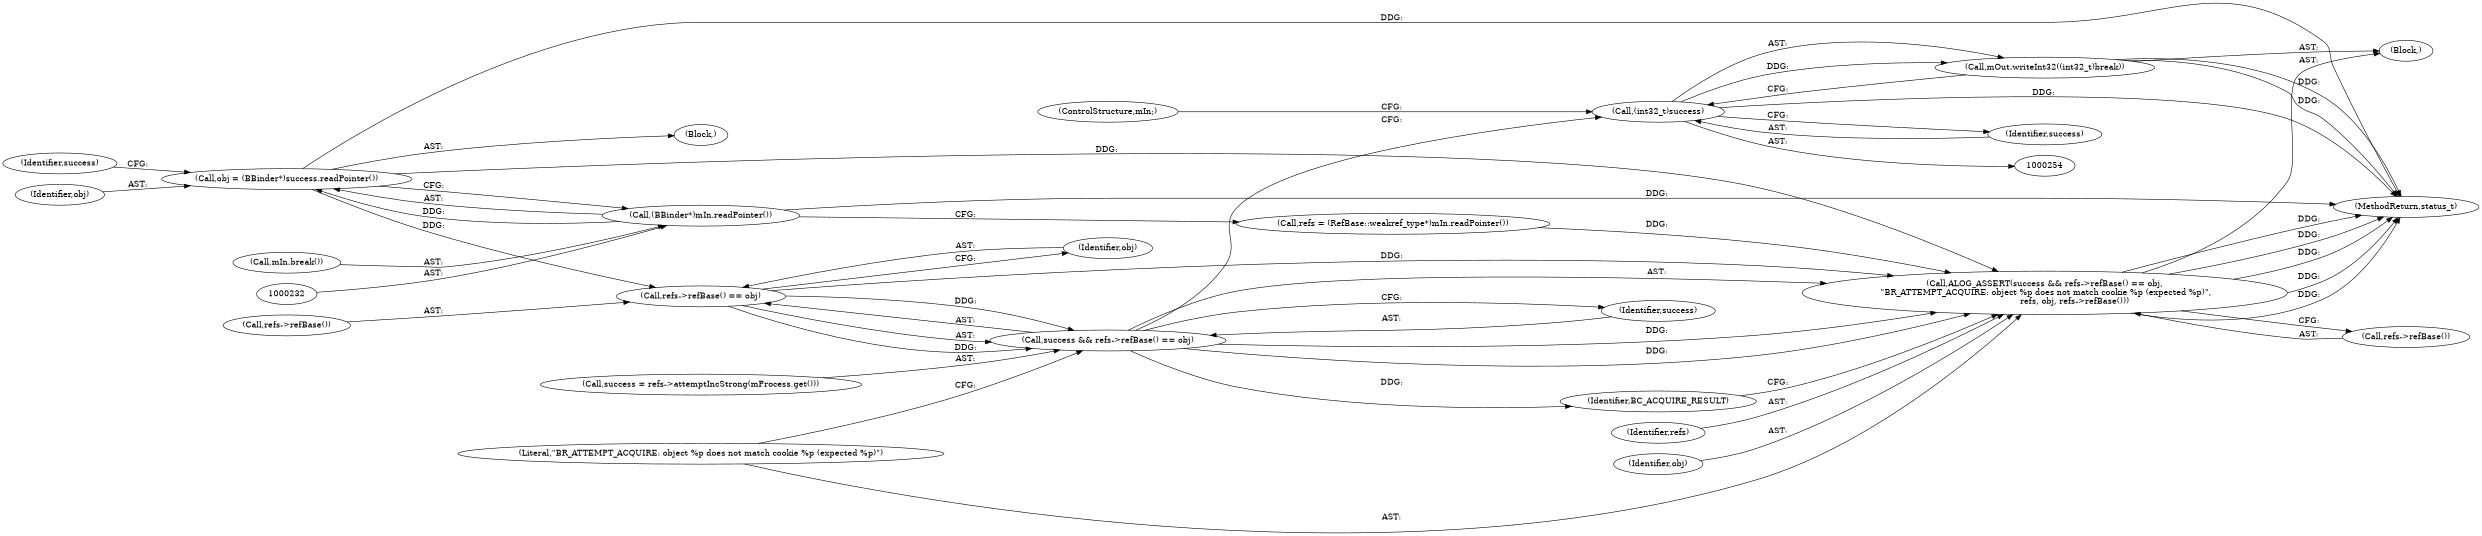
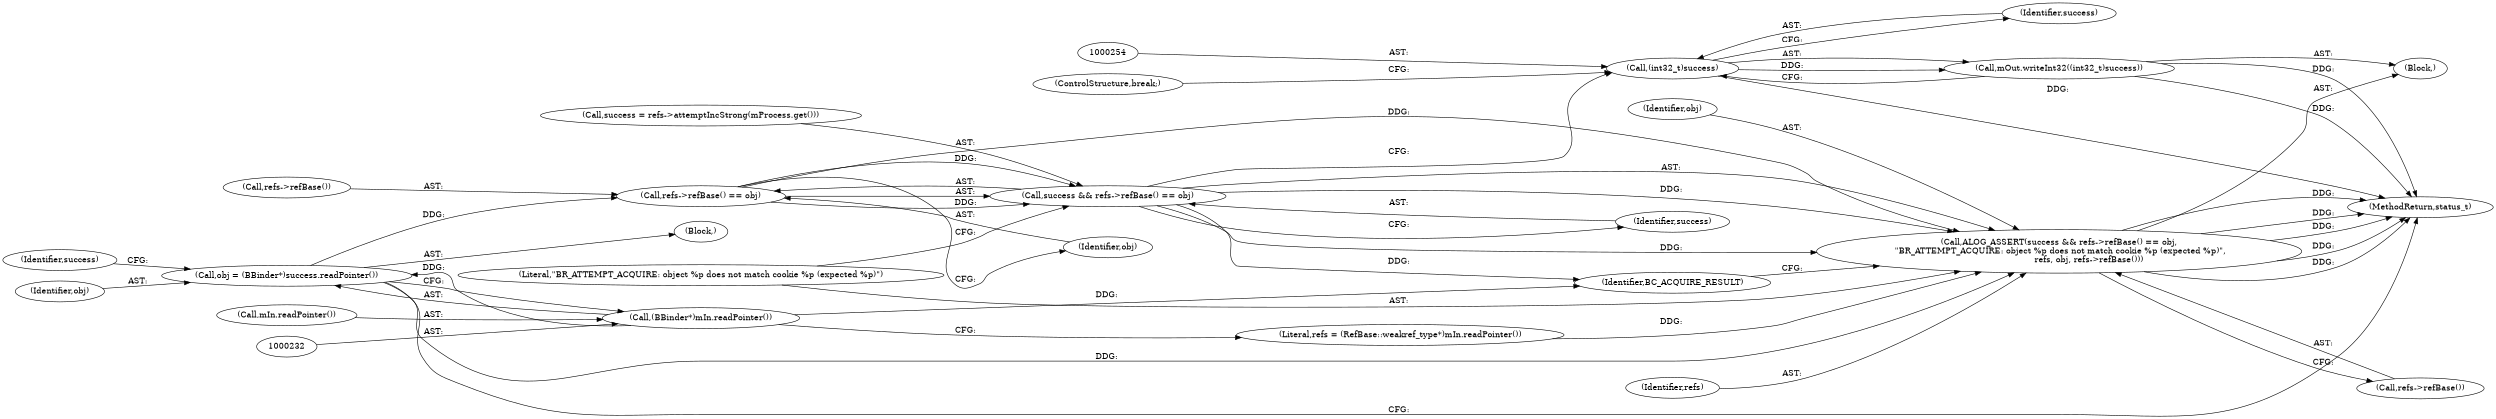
edge "(Call,obj = (BBinder*)success.readPointer())" -> "(MethodReturn,status_t)": label "DDG: " -> "CFG: "
node "(Call,mOut.writeInt32((int32_t)break))": label "(Call,mOut.writeInt32((int32_t)break))" -> "(Call,mOut.writeInt32((int32_t)success))"
node "(ControlStructure,mIn;)": label "(ControlStructure,mIn;)" -> "(ControlStructure,break;)"
edge "(Call,(int32_t)success)" -> "1000254": reversed
edge "(Call,(BBinder*)mIn.readPointer())" -> "(MethodReturn,status_t)": now "(Call,(BBinder*)mIn.readPointer())" -> "(Identifier,BC_ACQUIRE_RESULT)"
node "(Call,refs = (RefBase::weakref_type*)mIn.readPointer())": label "(Call,refs = (RefBase::weakref_type*)mIn.readPointer())" -> "(Literal,refs = (RefBase::weakref_type*)mIn.readPointer())"
node "(Call,mIn.break())": label "(Call,mIn.break())" -> "(Call,mIn.readPointer())"
